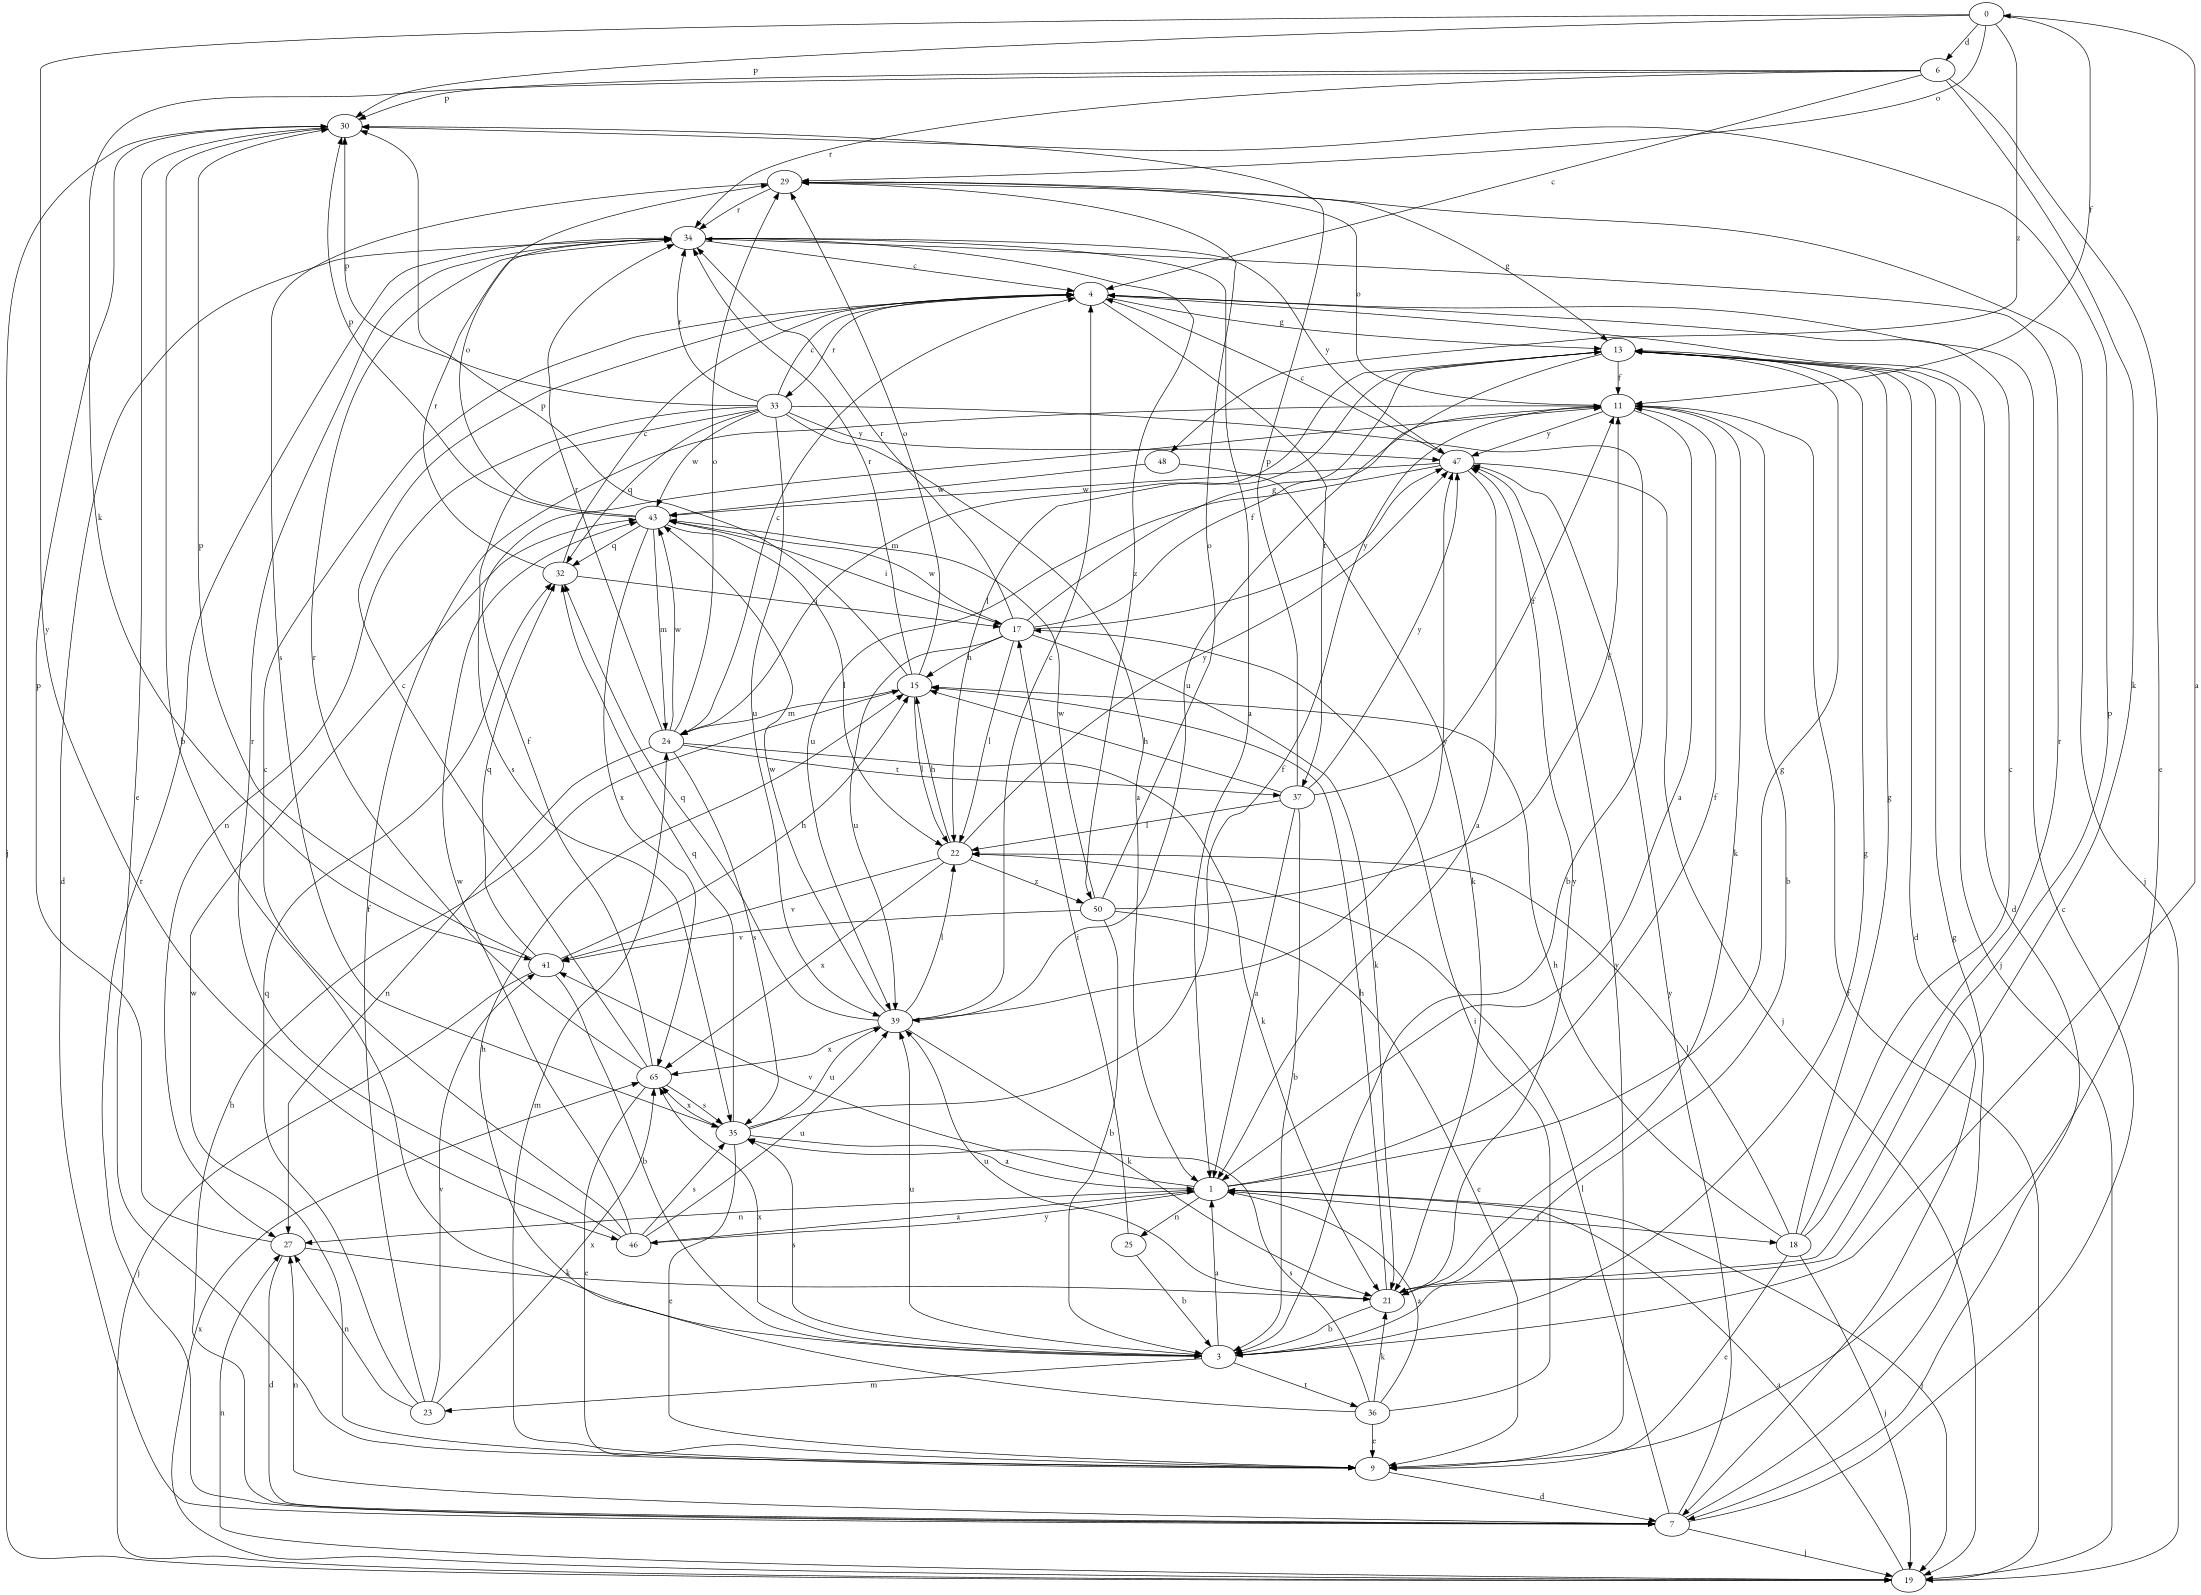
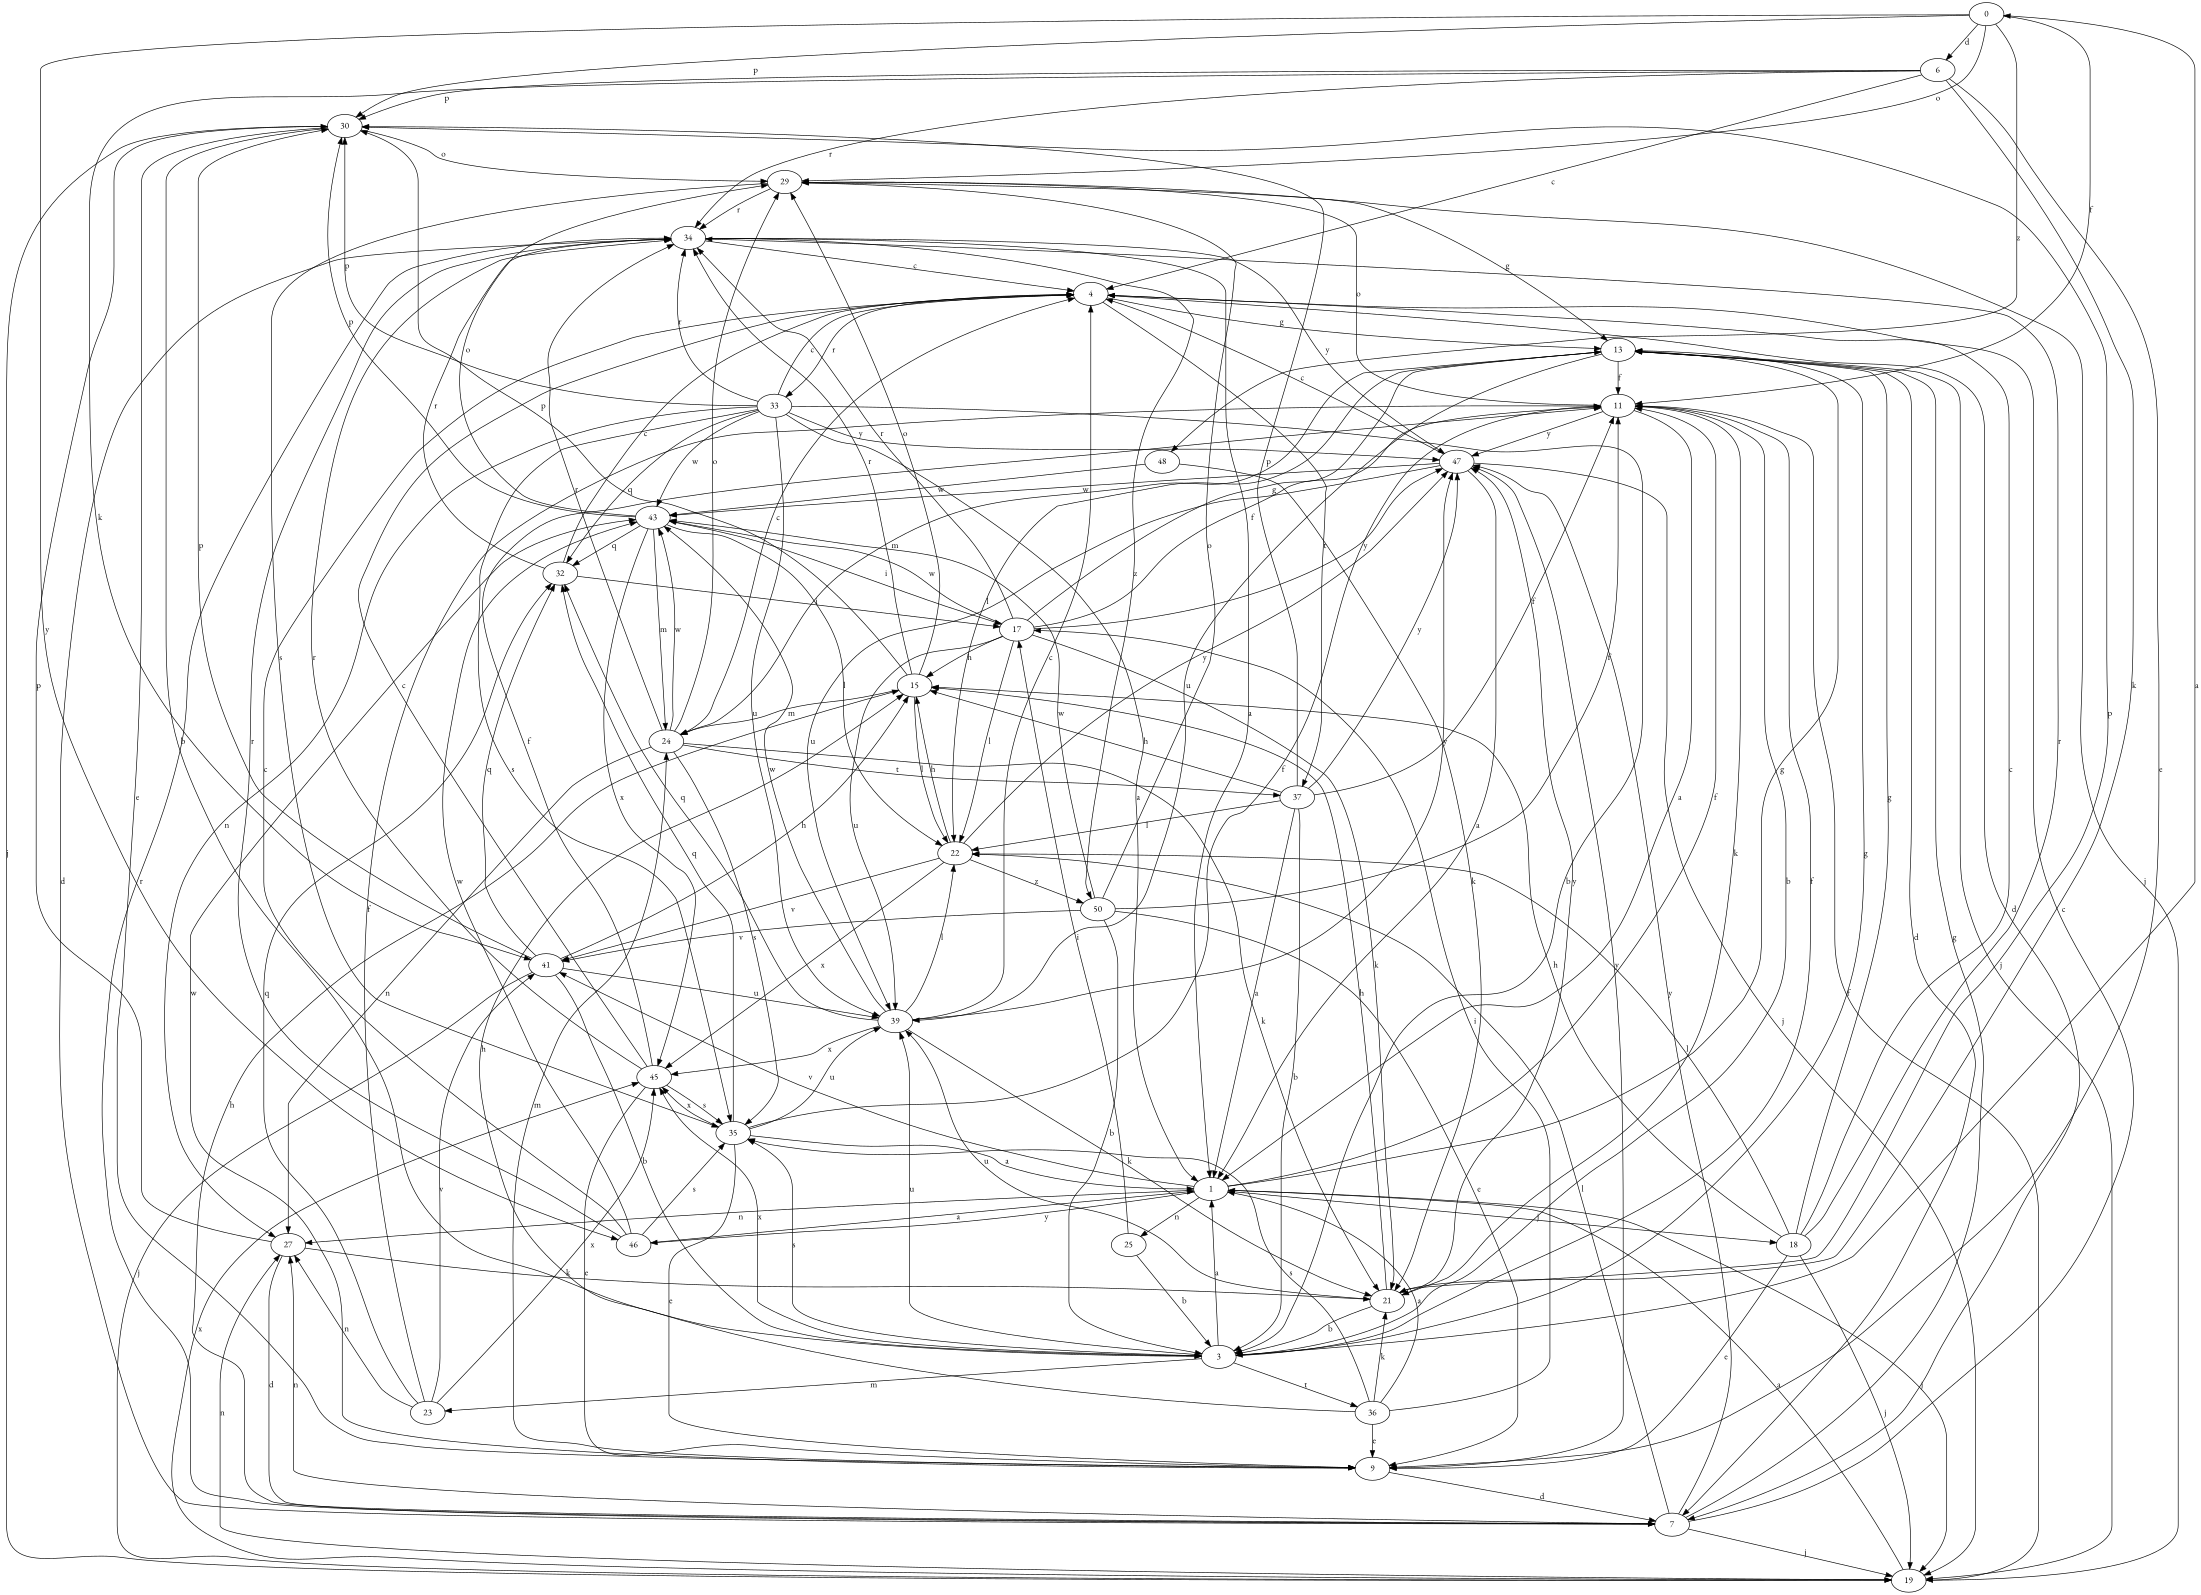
edge "30" -> "29": added, label "o"
edge "3" -> "11": added, label "f"
node "65": label "65" -> "45"
edge "46" -> "39": now "41" -> "39"
